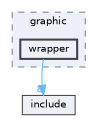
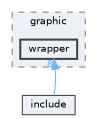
edge "wrapper" -> "include": reversed
